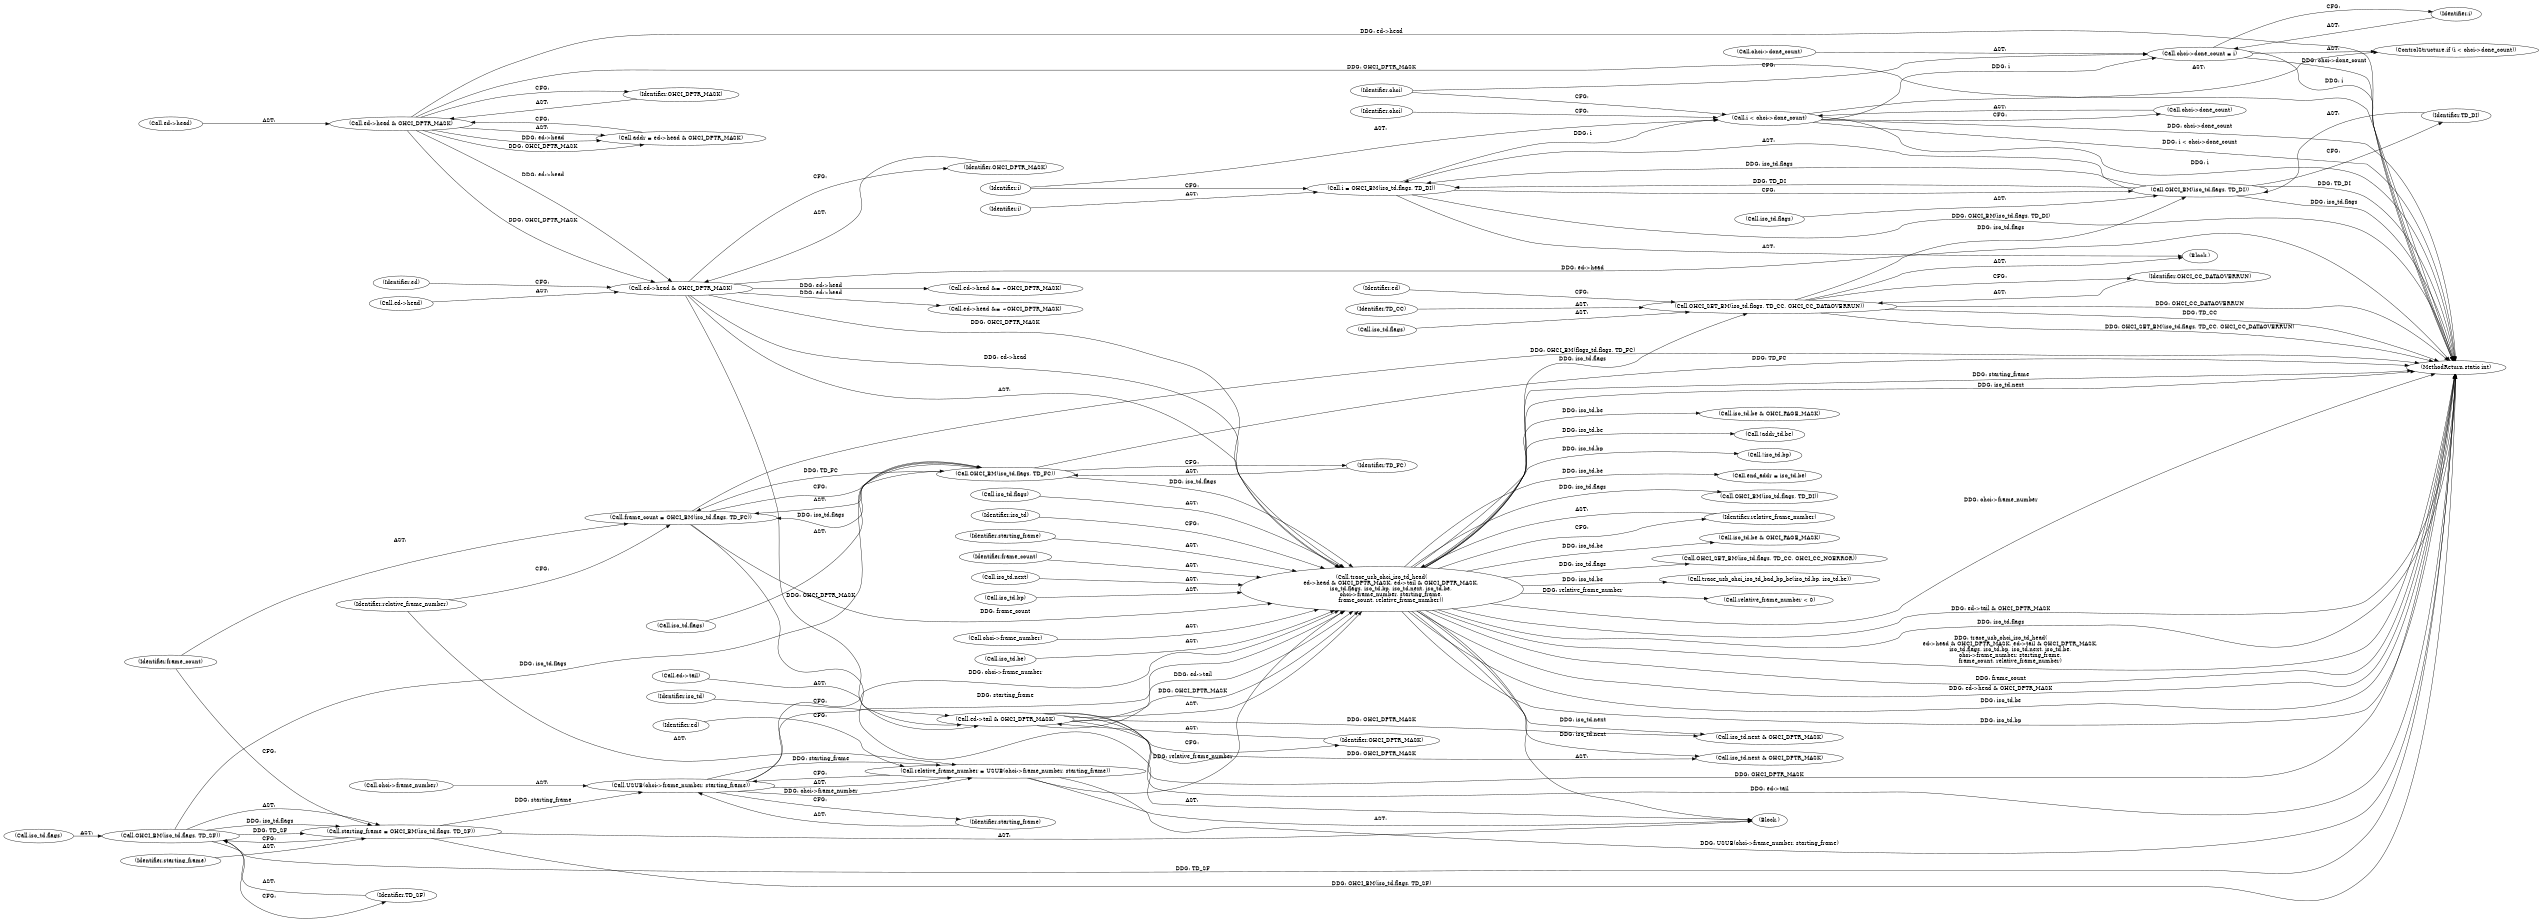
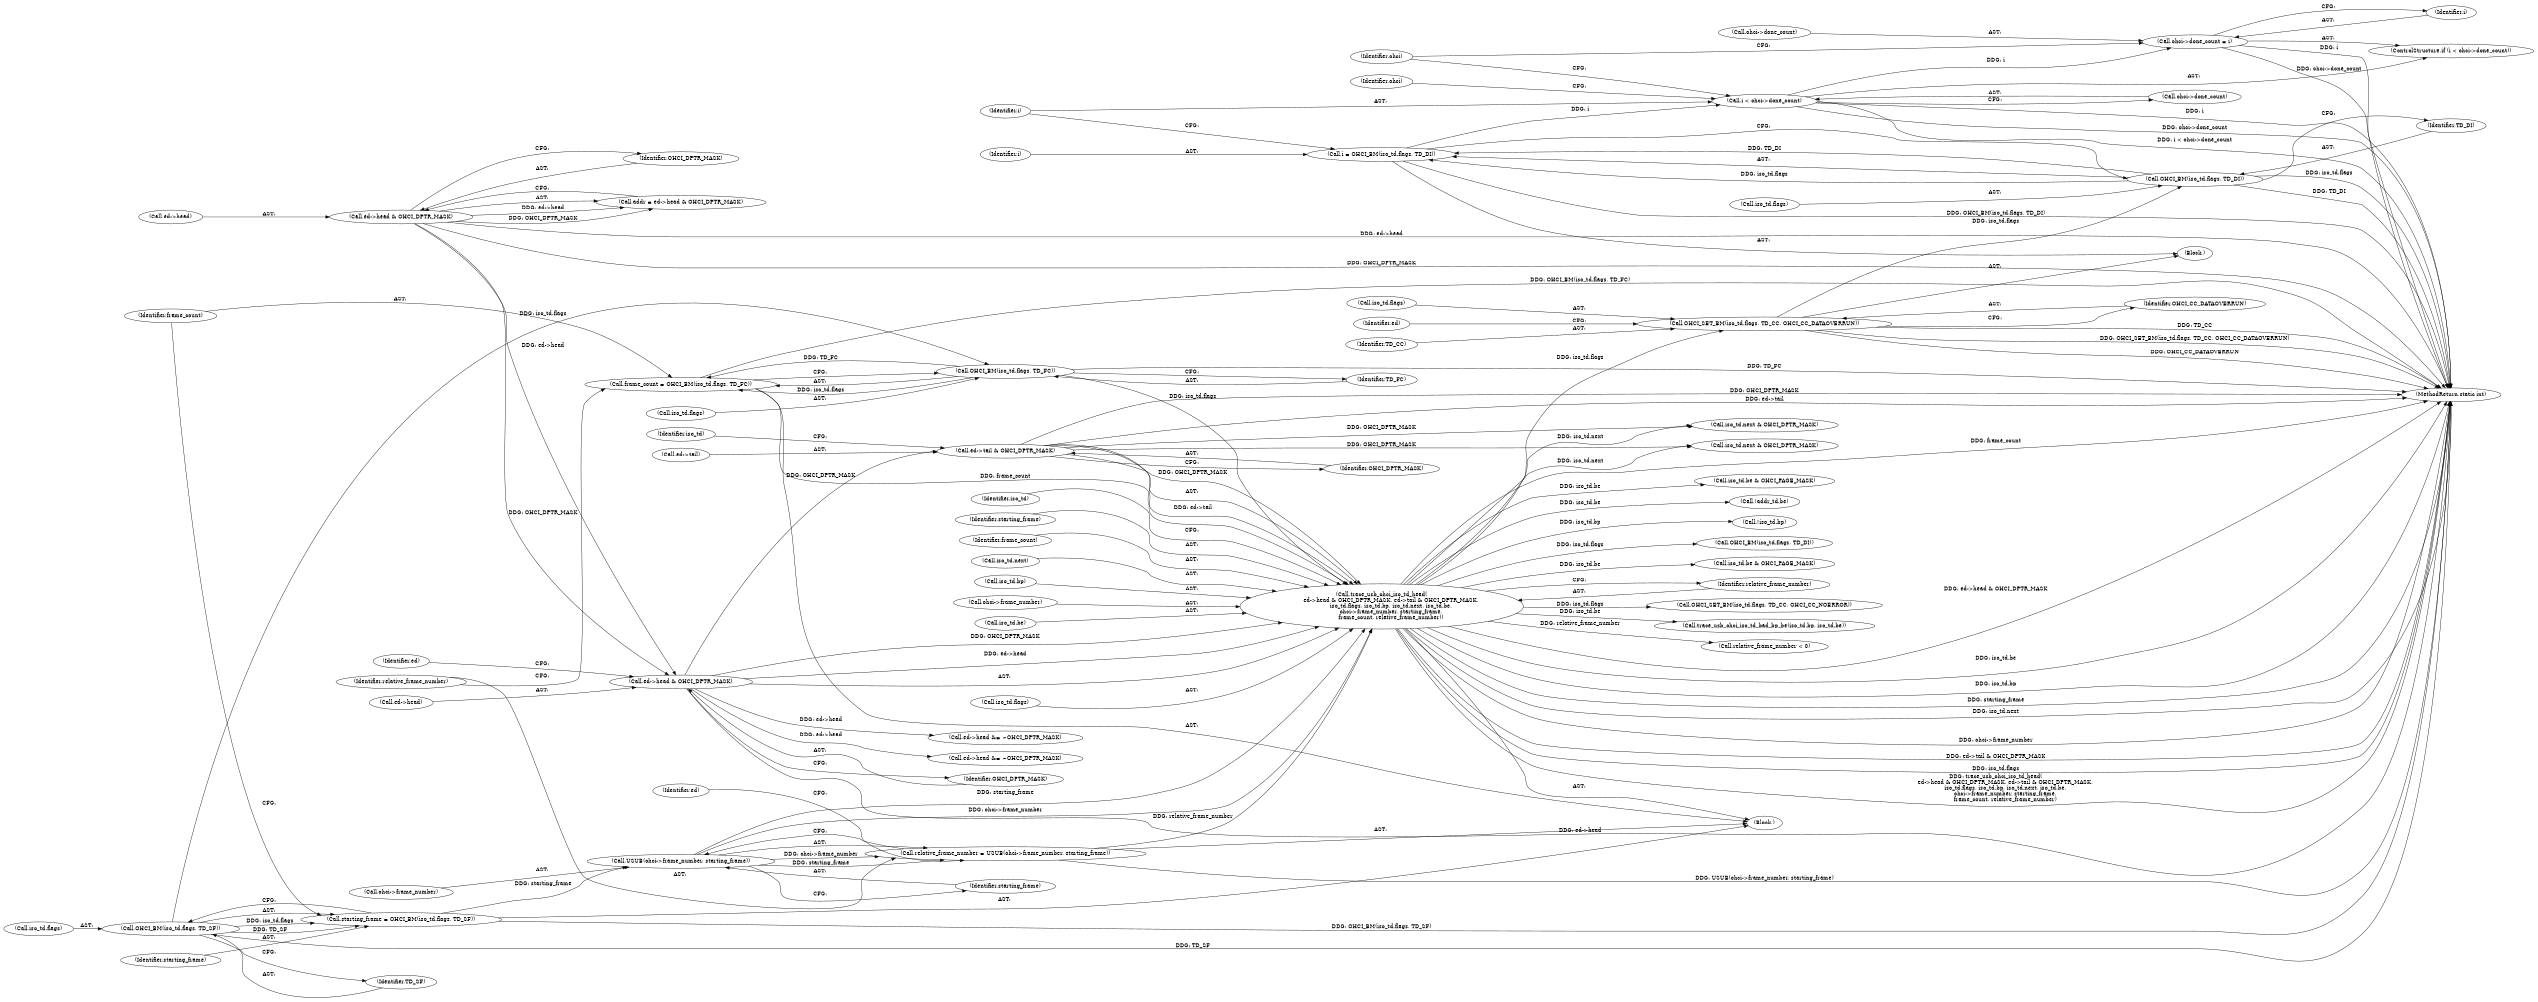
edge "(Call,frame_count = OHCI_BM(iso_td.flags, TD_FC))" -> "(MethodReturn,static int)": label "DDG: OHCI_BM(flags_td.flags, TD_FC)" -> "DDG: OHCI_BM(iso_td.flags, TD_FC)"
node "(Call,end_addr = iso_td.be)": removed
